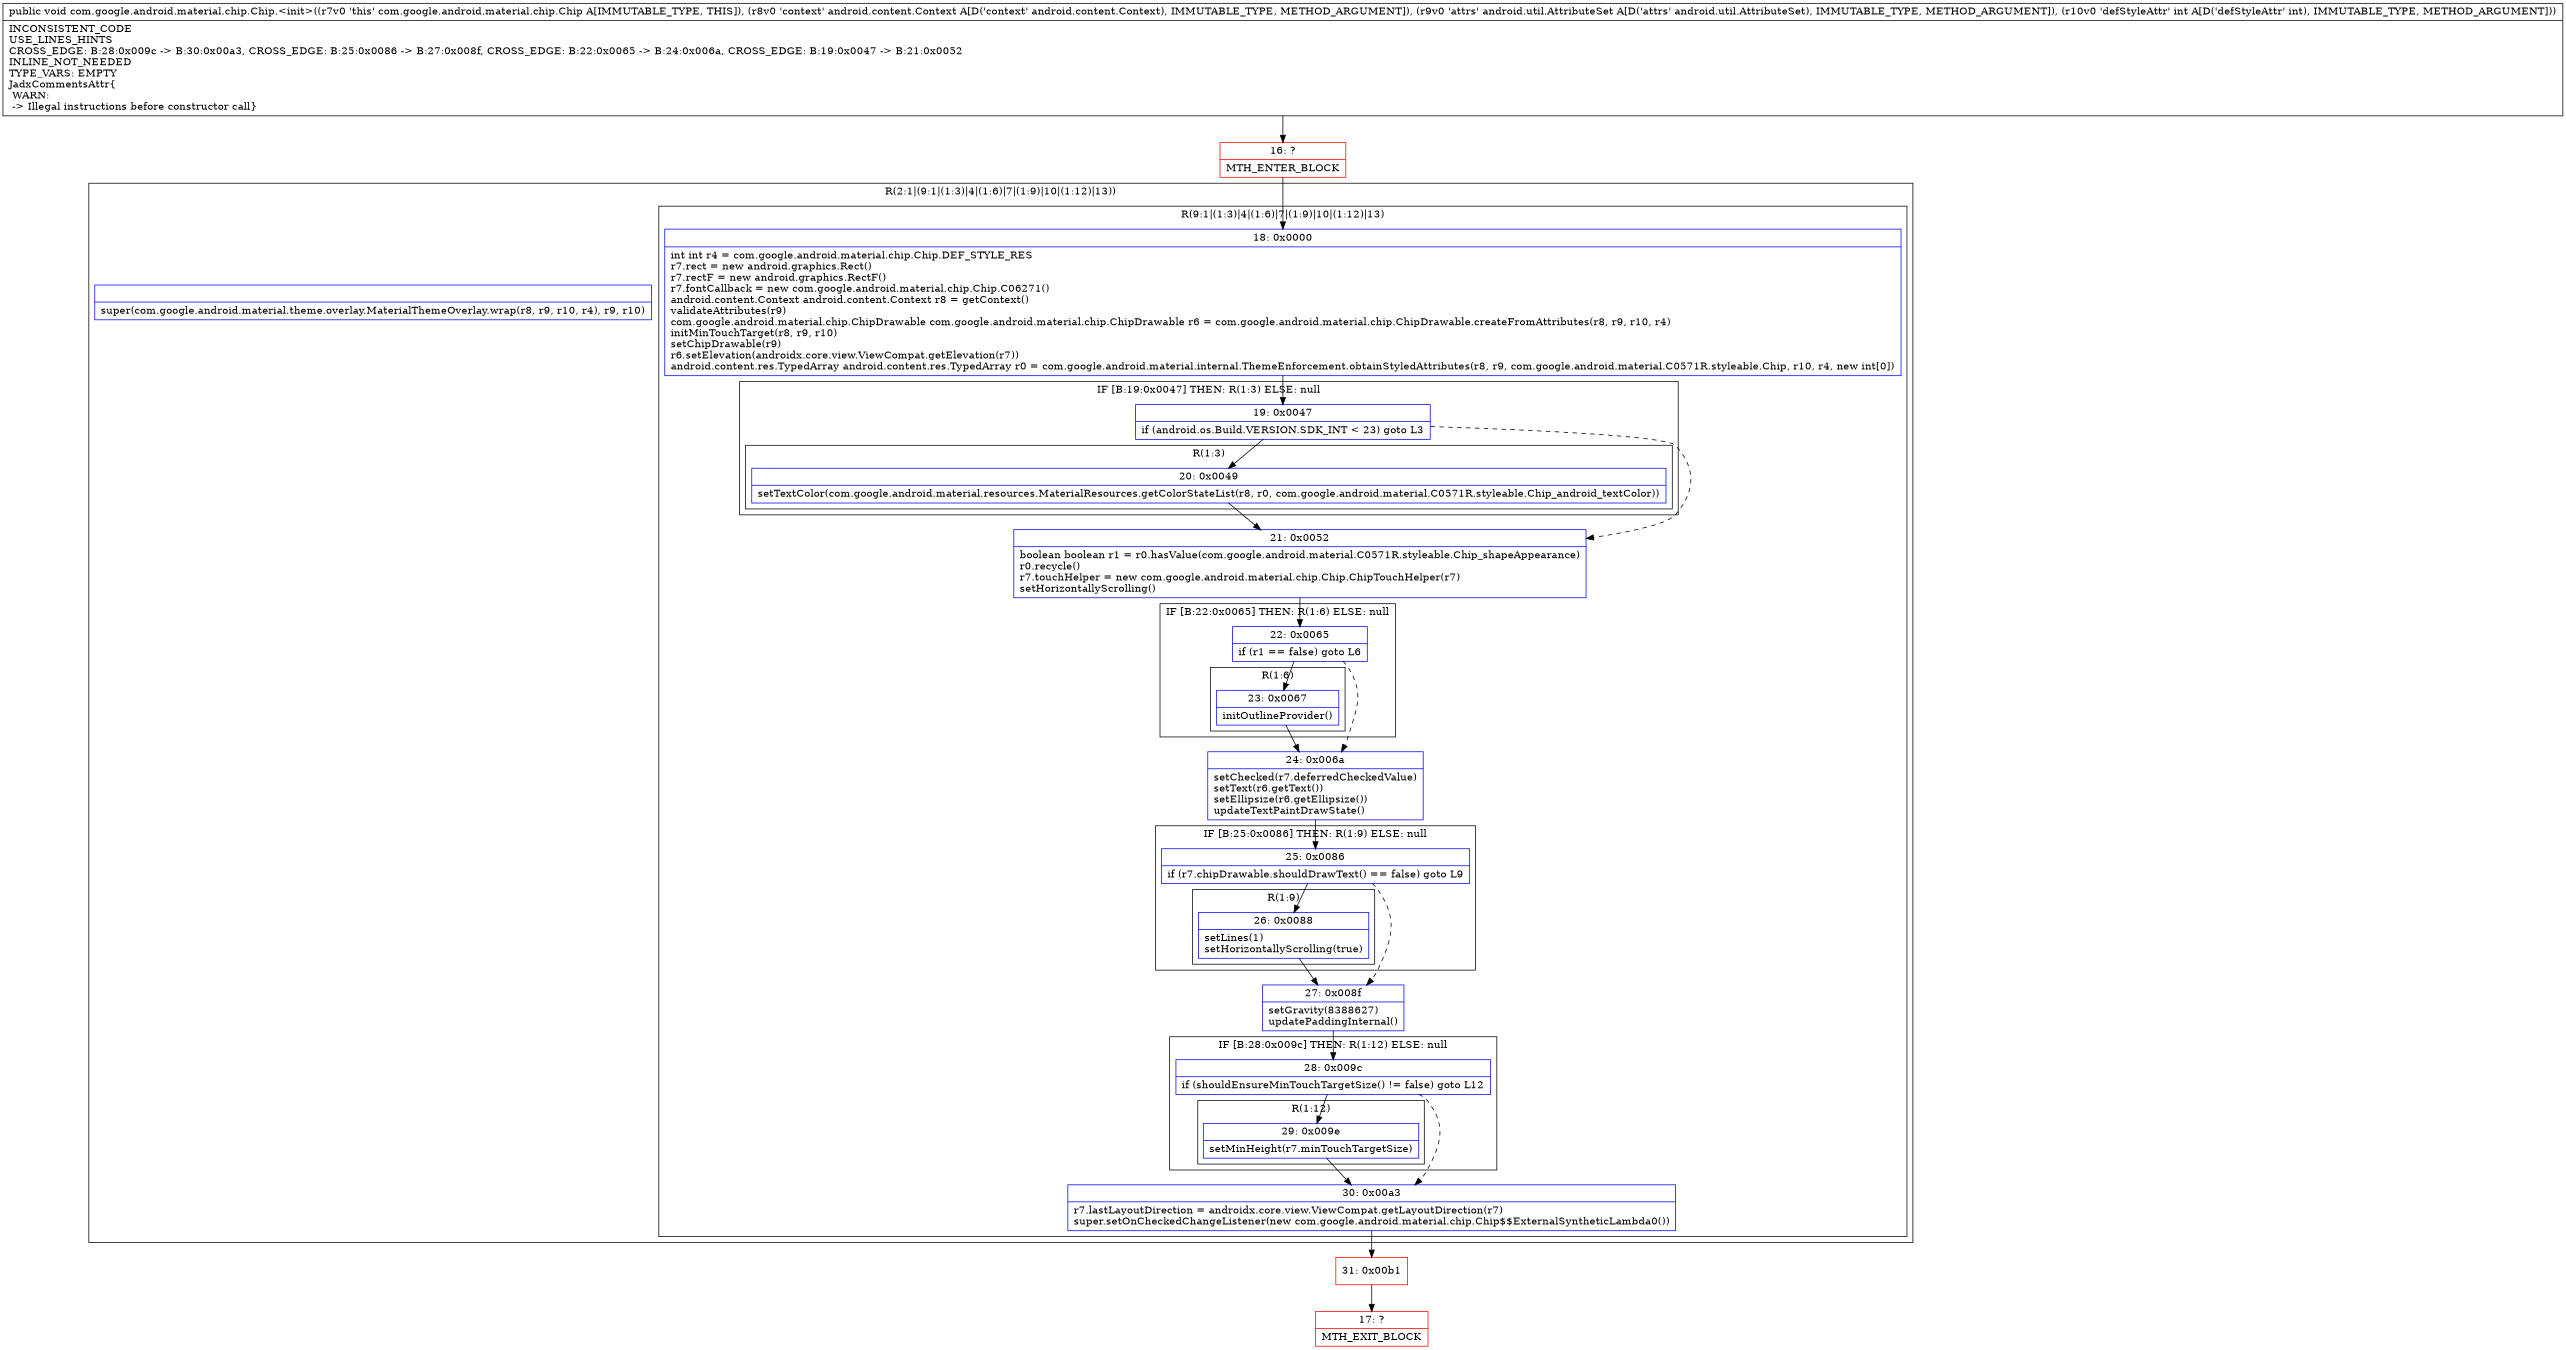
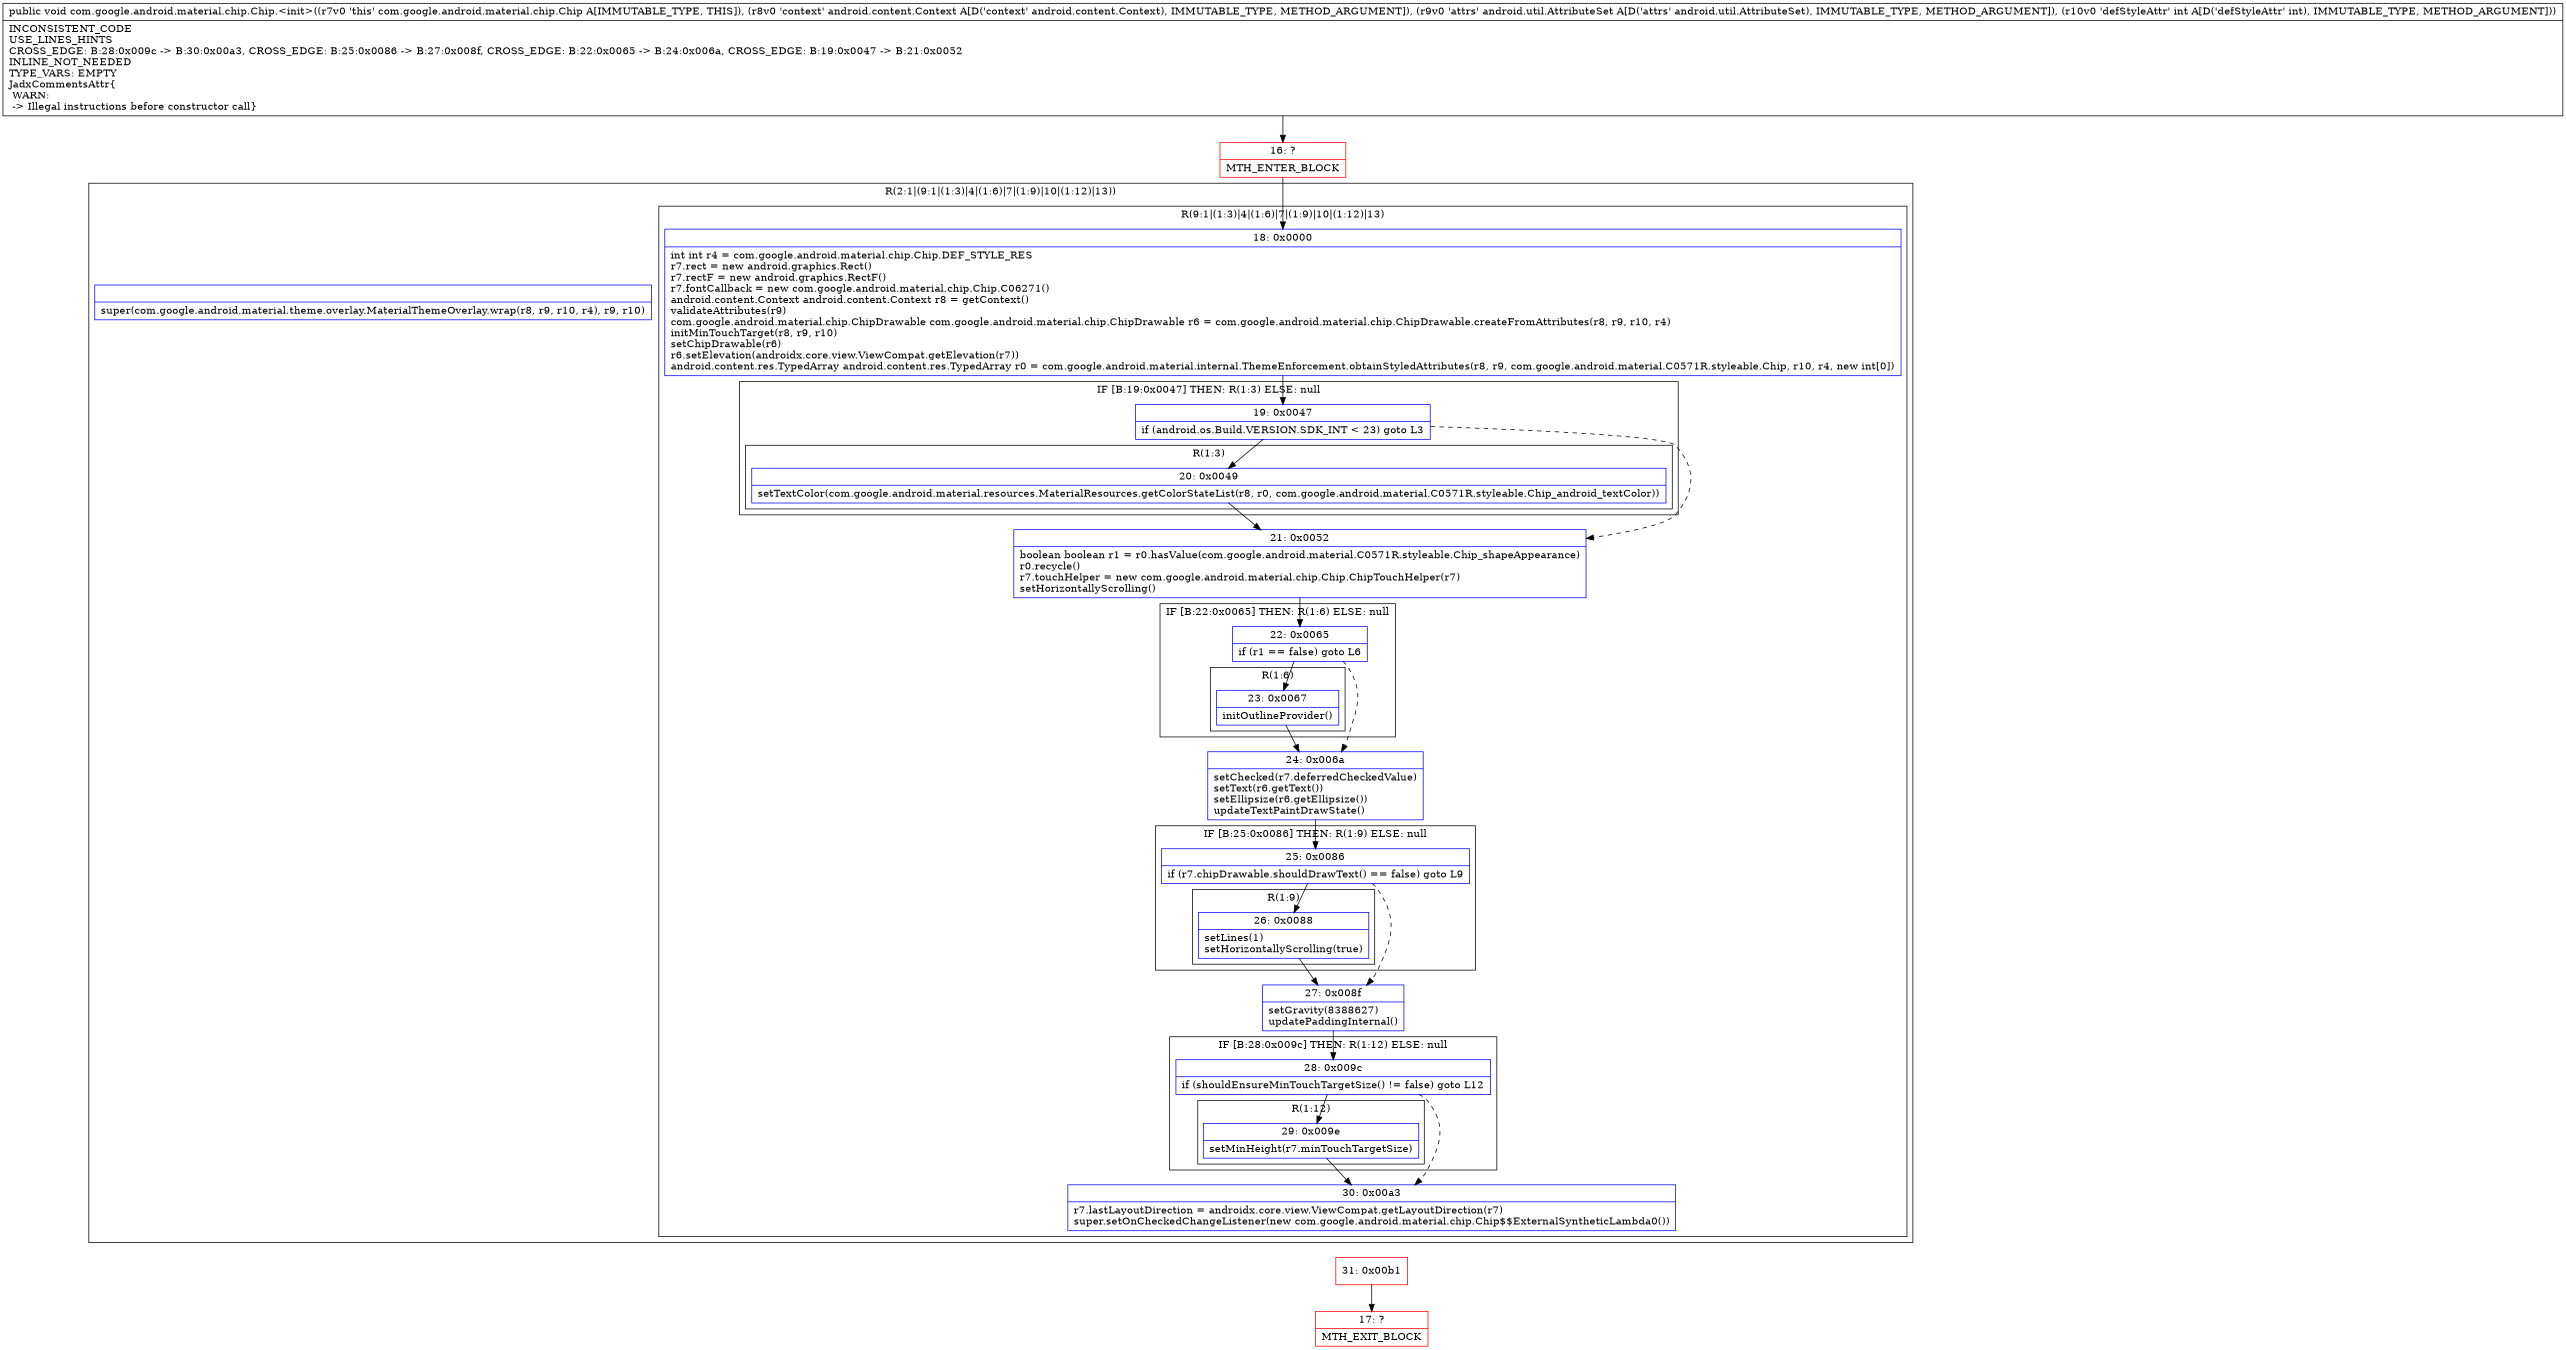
node "18: 0x0000": text "setChipDrawable(r9)" -> "setChipDrawable(r6)"
edge "30: 0x00a3" -> "31: 0x00b1": removed
